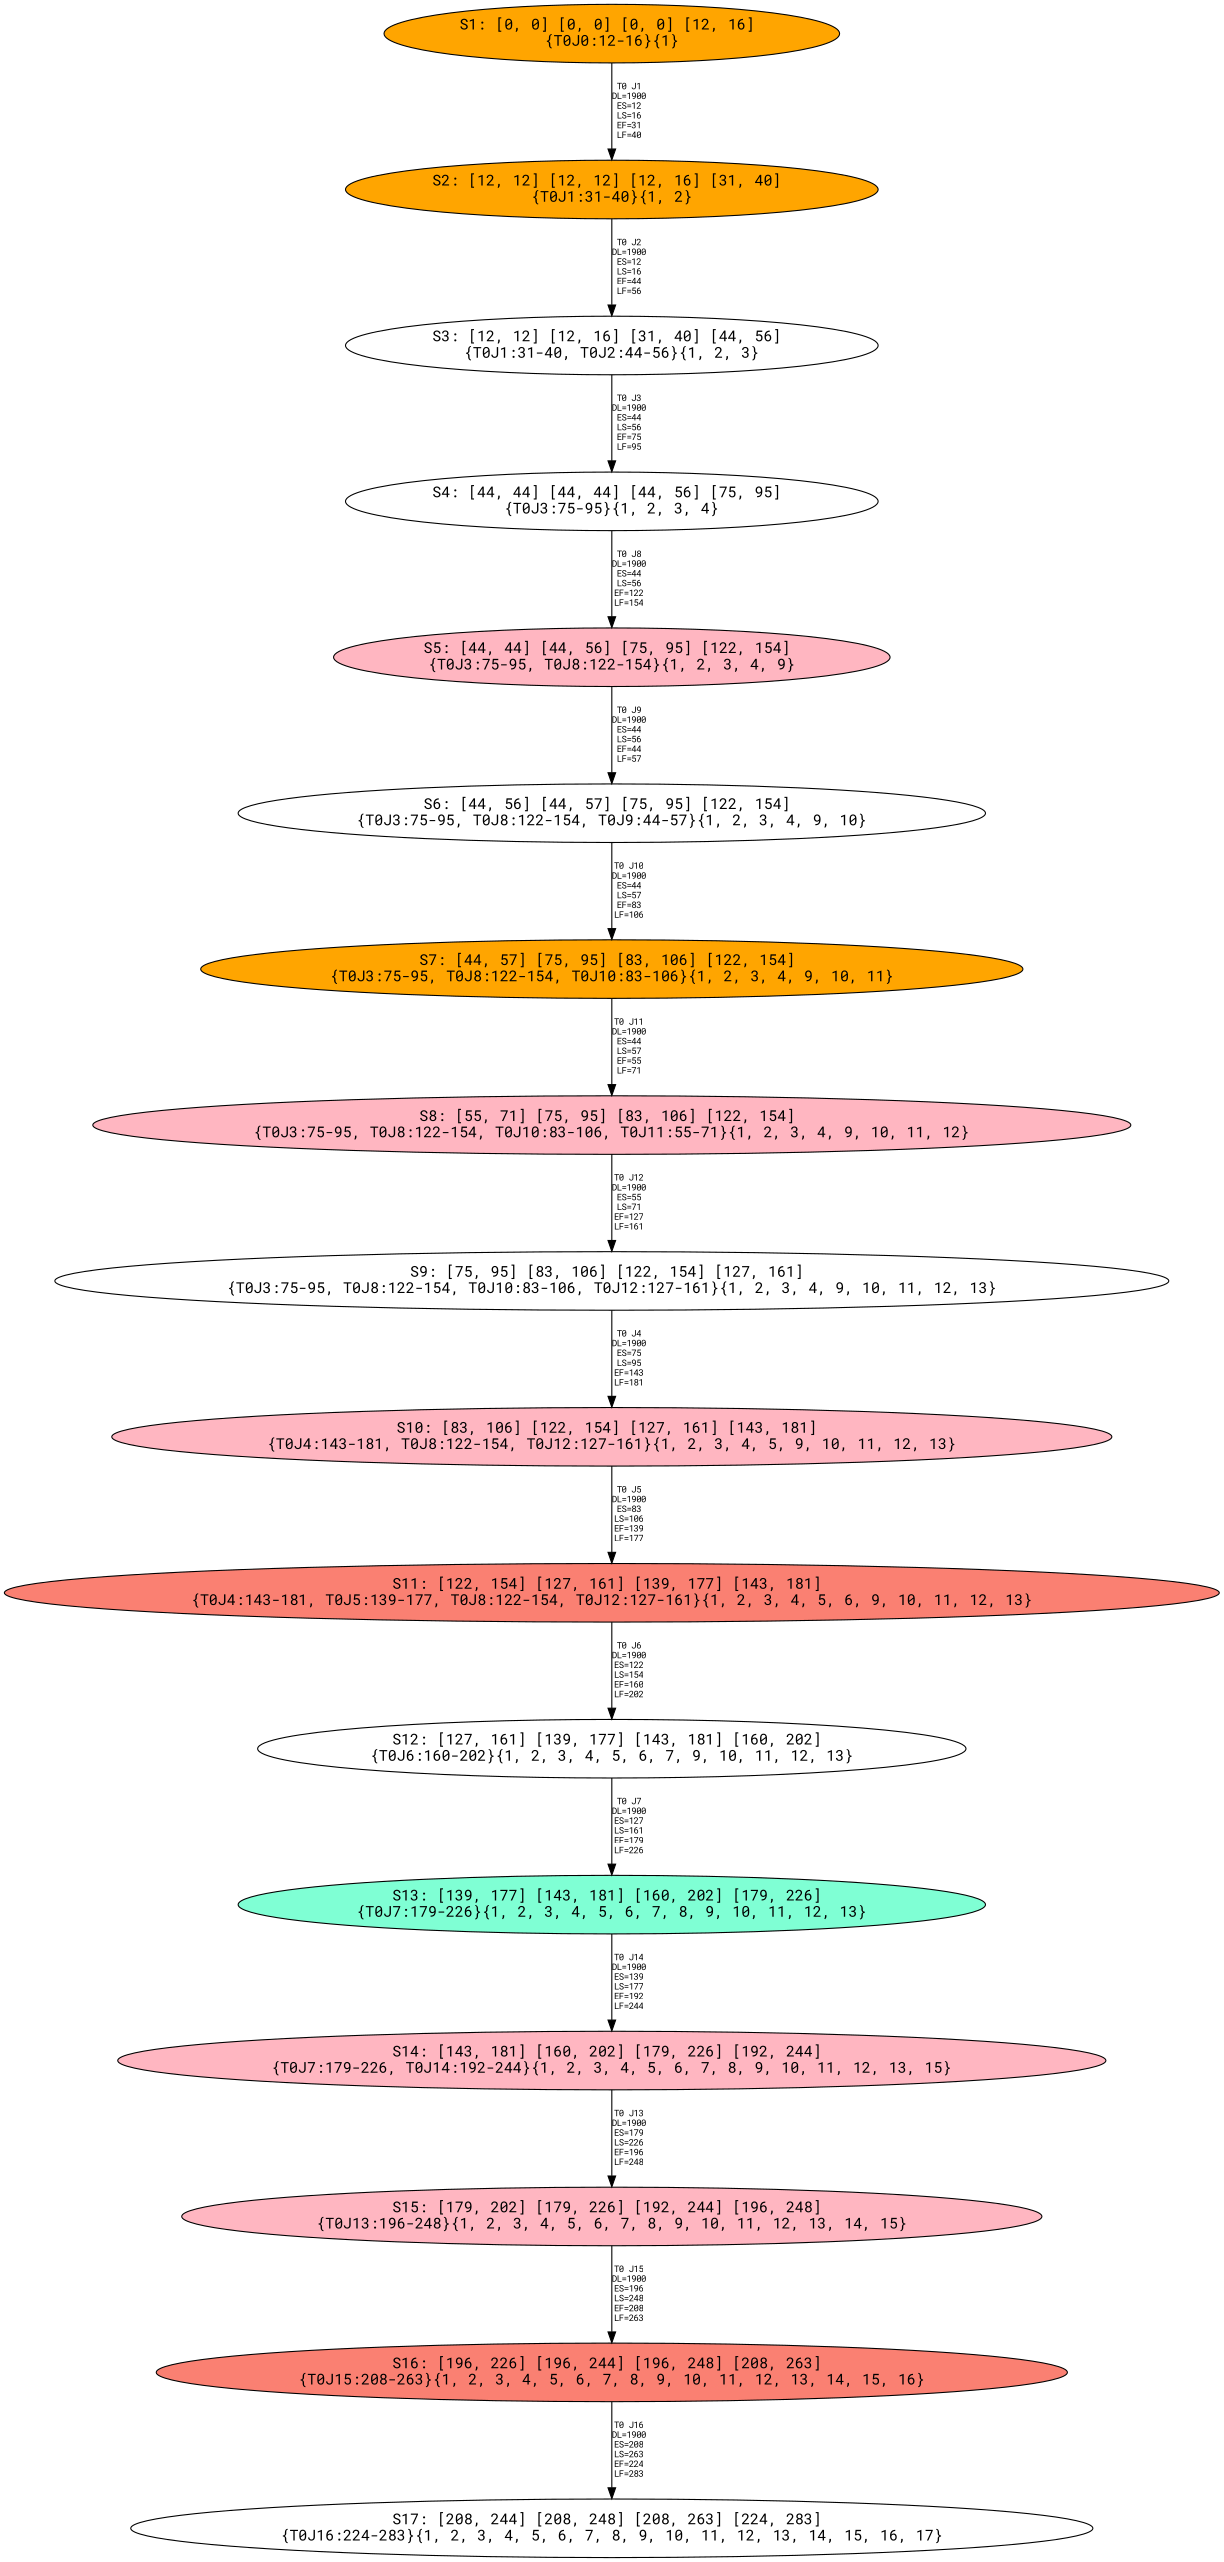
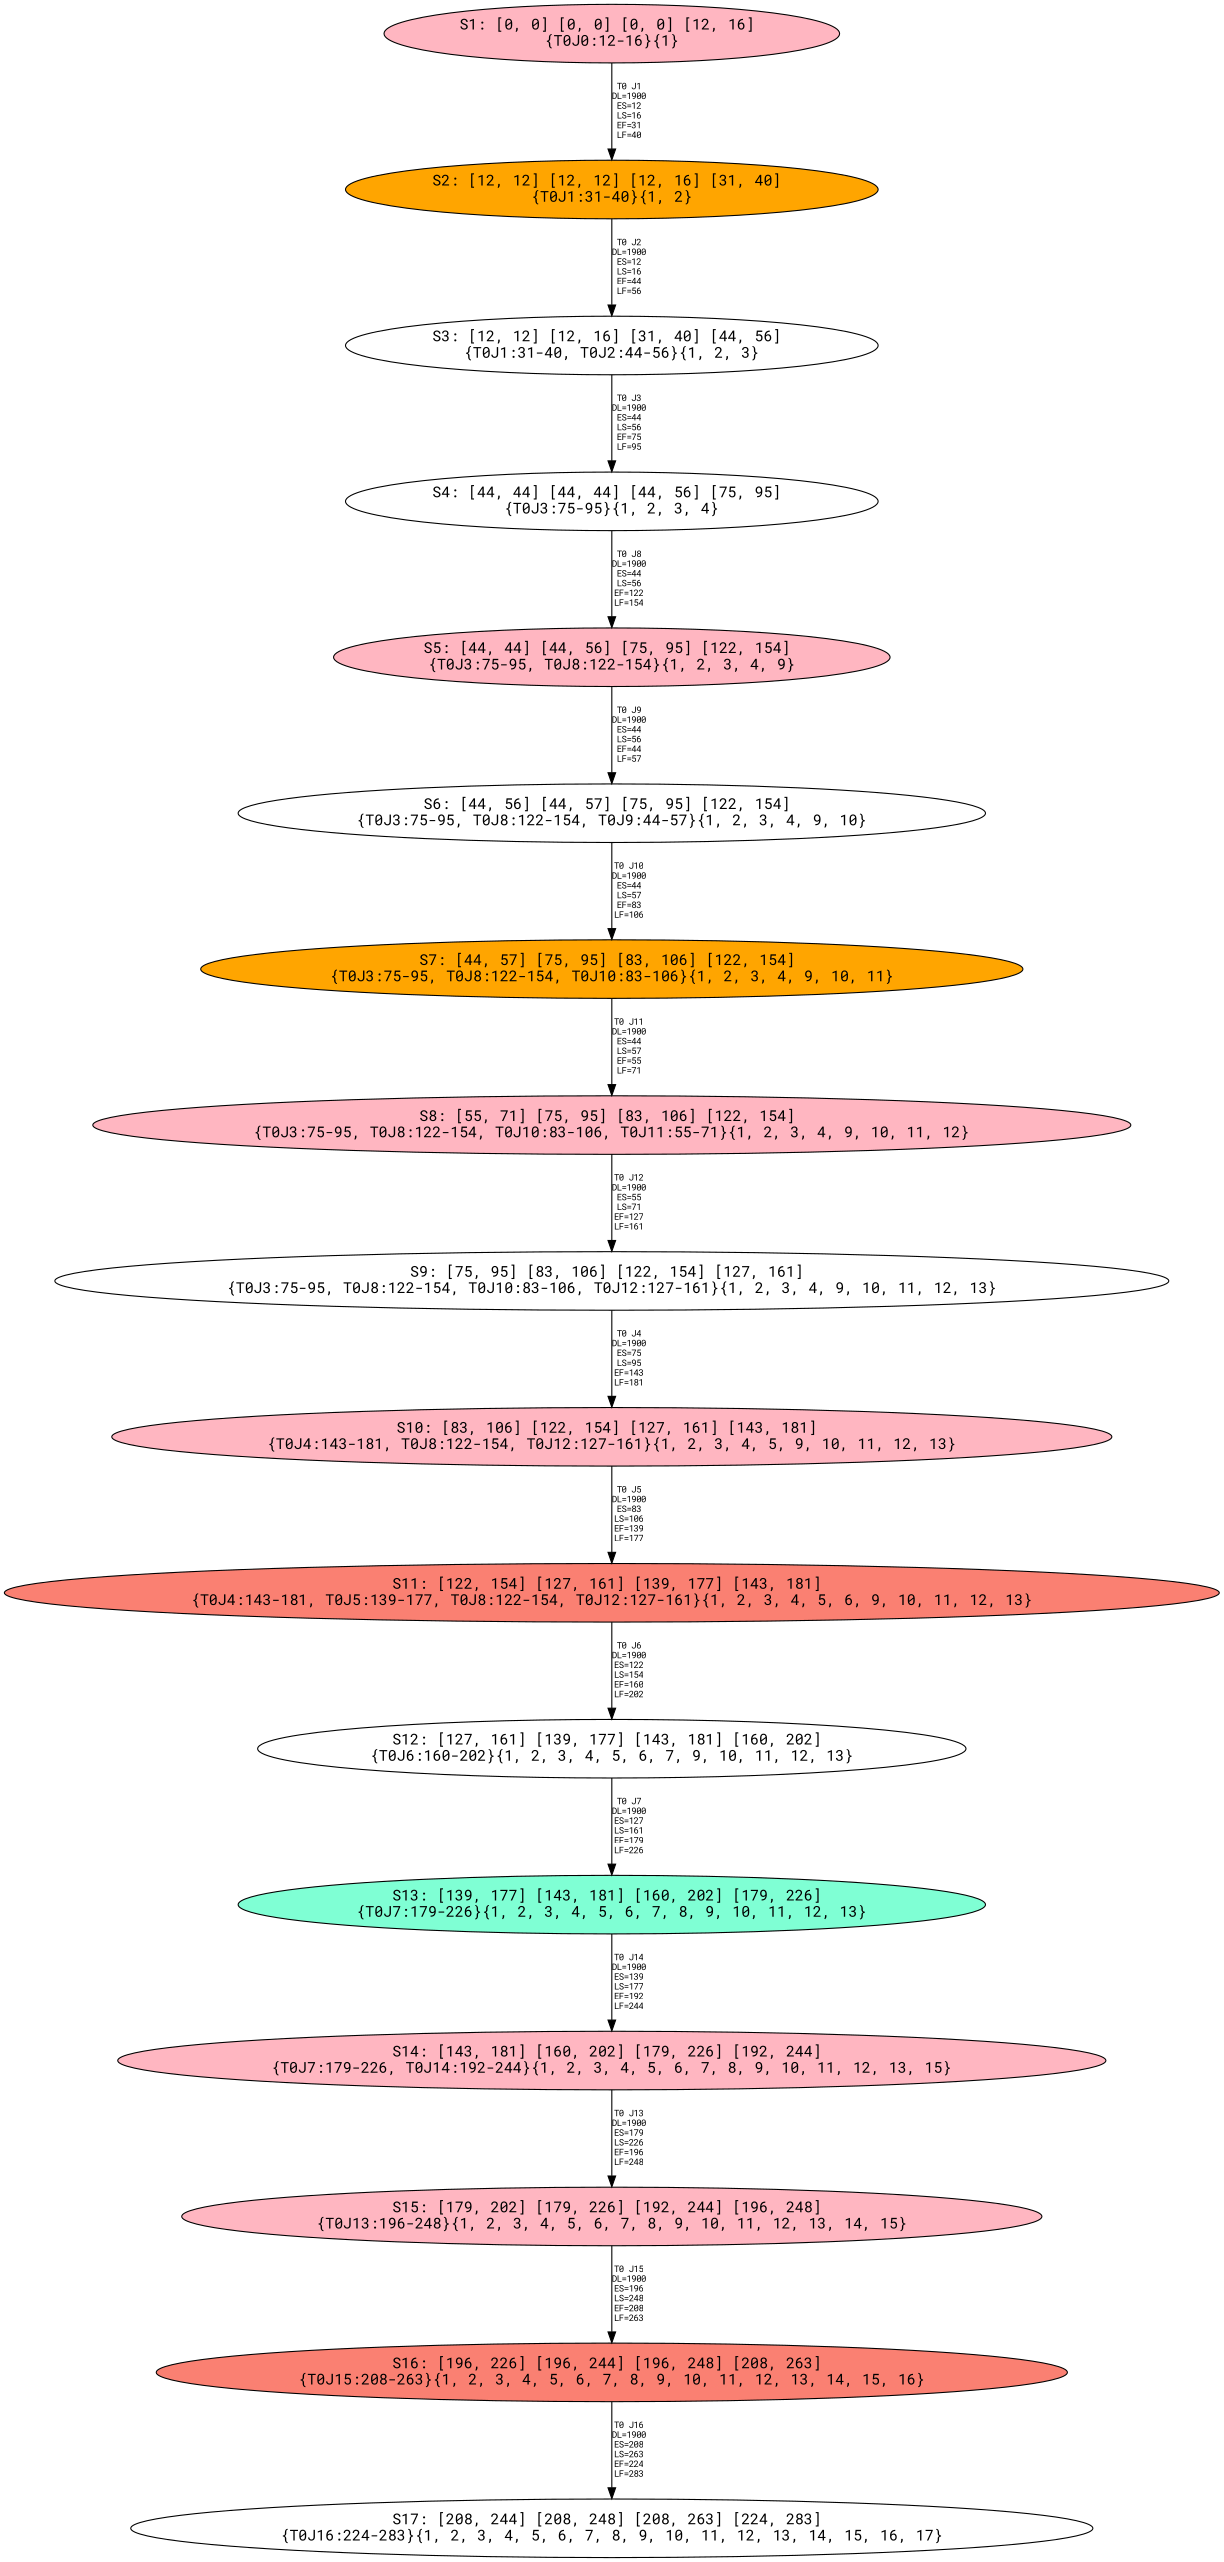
node "S1: [0, 0] [0, 0] [0, 0] [12, 16] {T0J0:12-16}{1}": fillcolor orange -> lightpink
